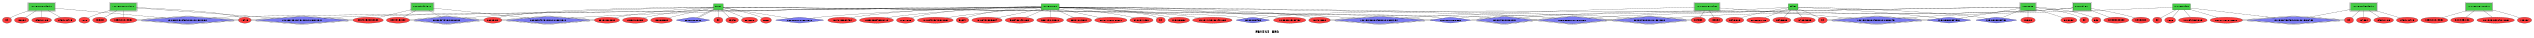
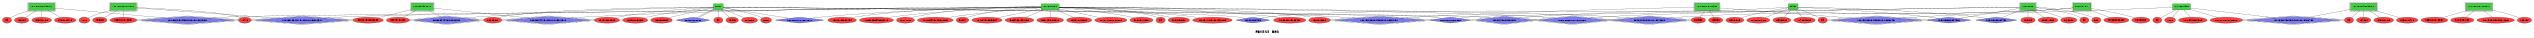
node "PictureId": added
